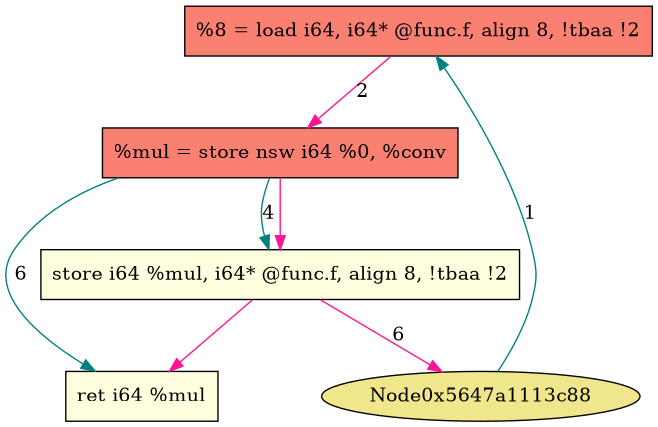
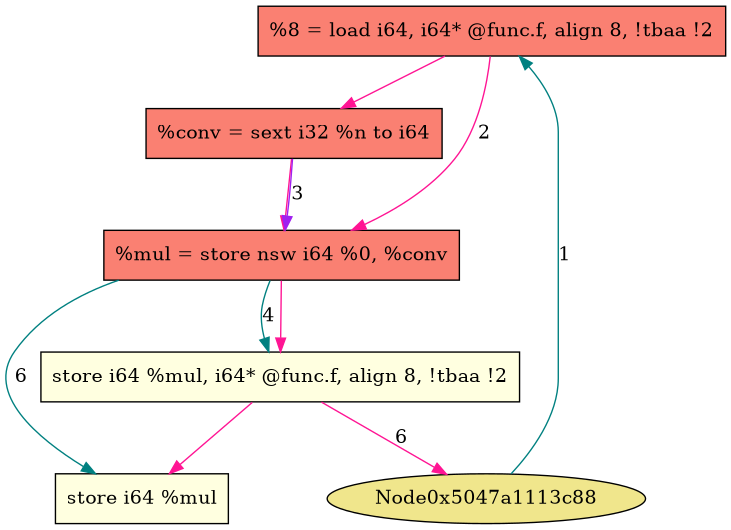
node "%conv = sext i32 %n to i64": added
node "ret i64 %mul": label "ret i64 %mul" -> "store i64 %mul"
node "Node0x5647a1113c88": label "Node0x5647a1113c88" -> "Node0x5047a1113c88"
